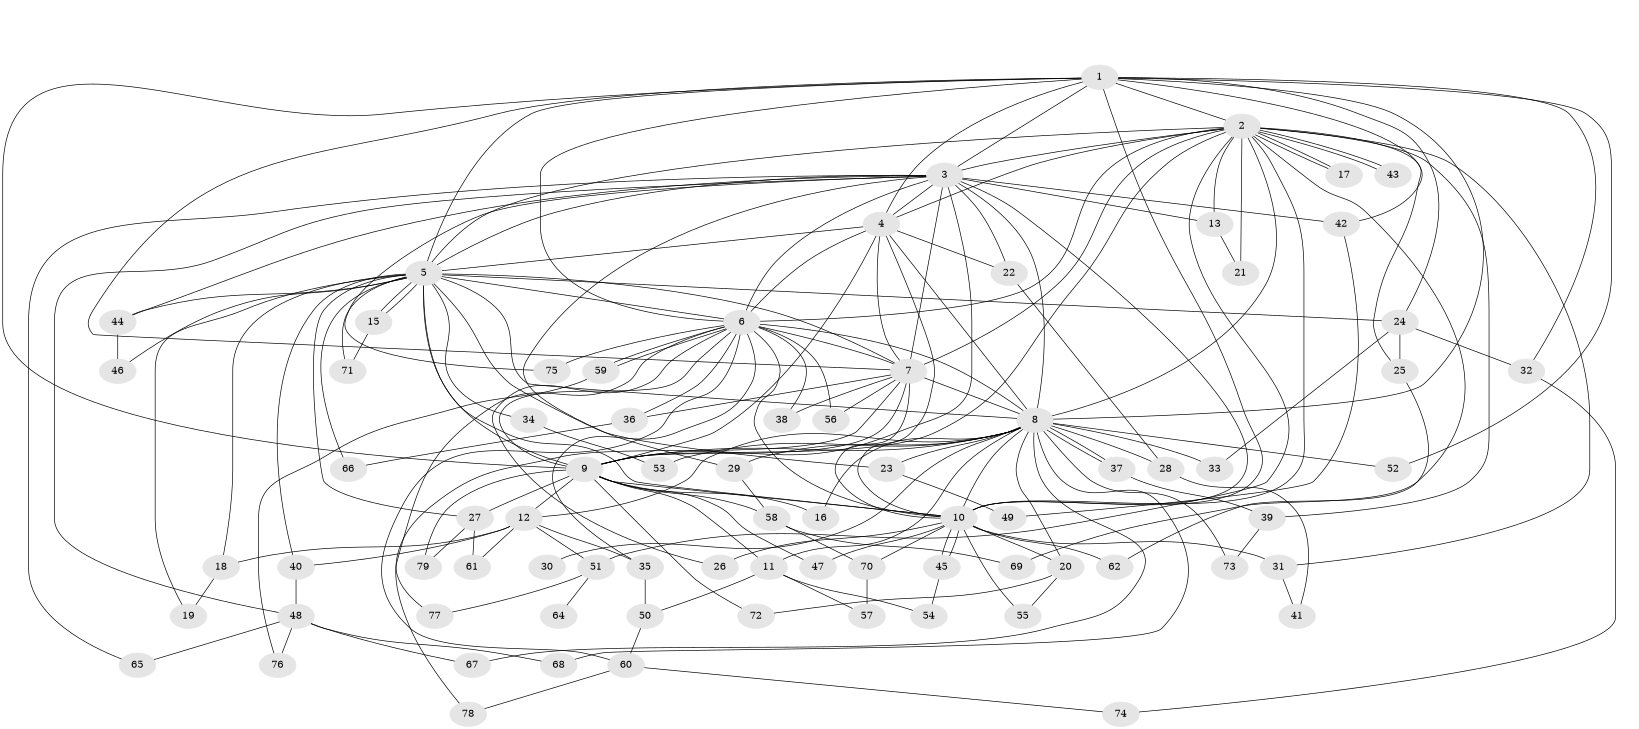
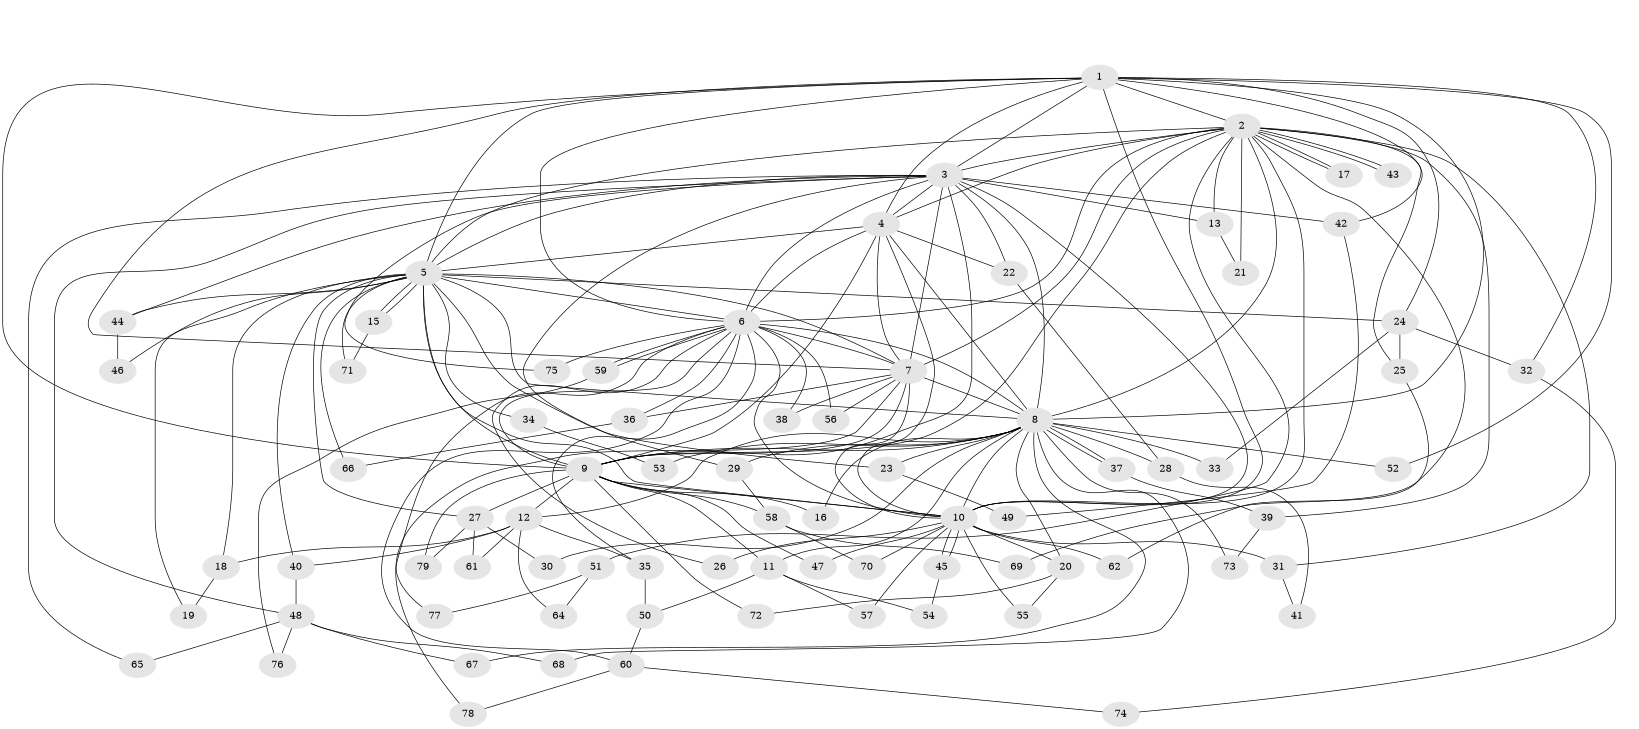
edge "27" -- "30": added
edge "12" -- "51": now "12" -- "64"
edge "70" -- "57": now "10" -- "57"
